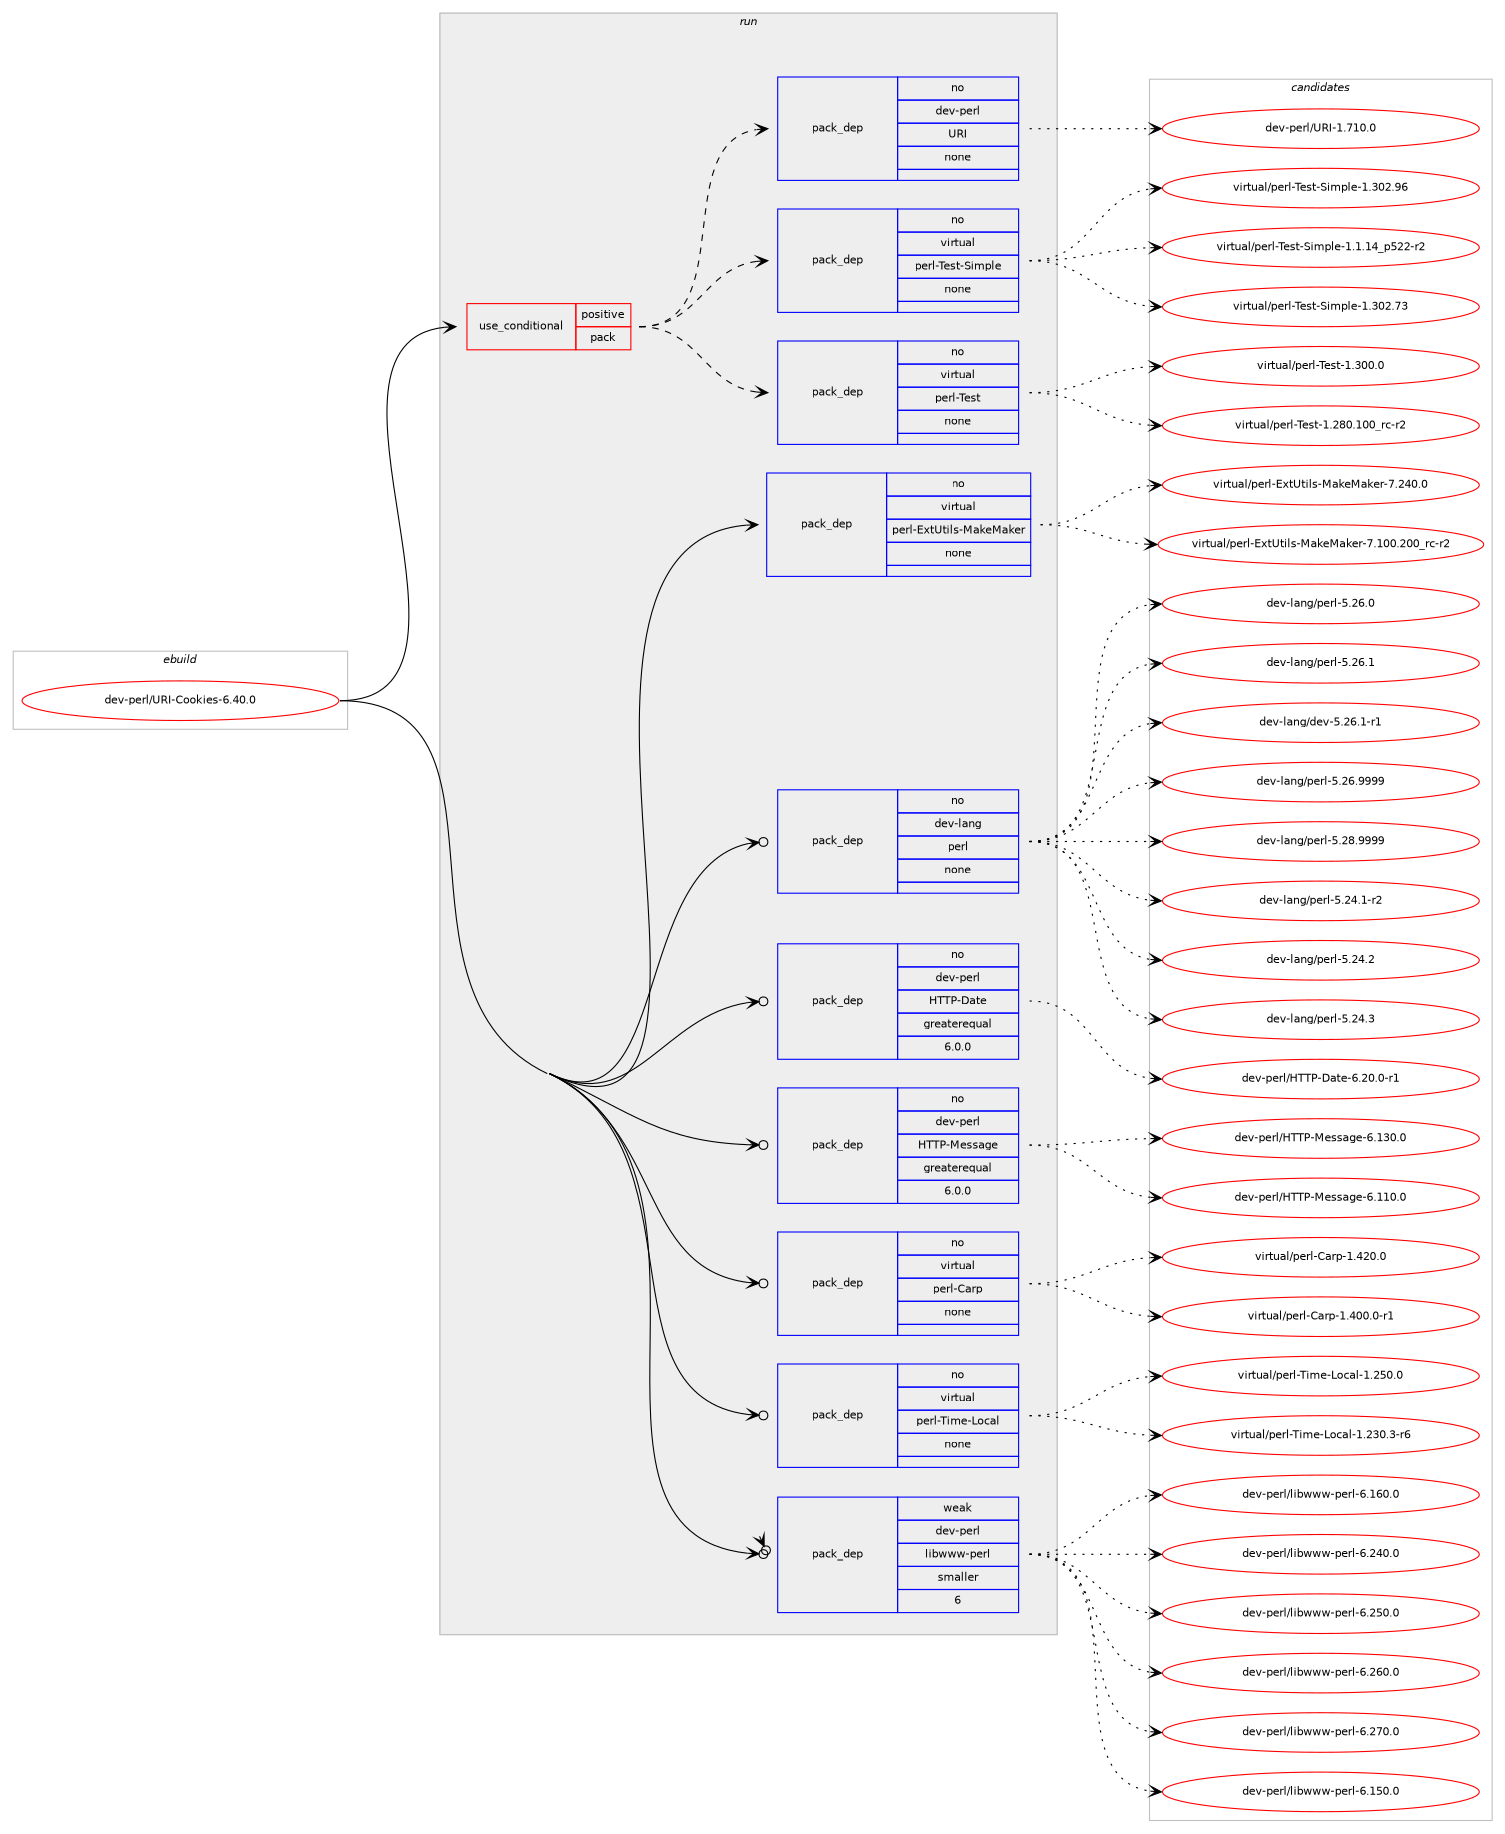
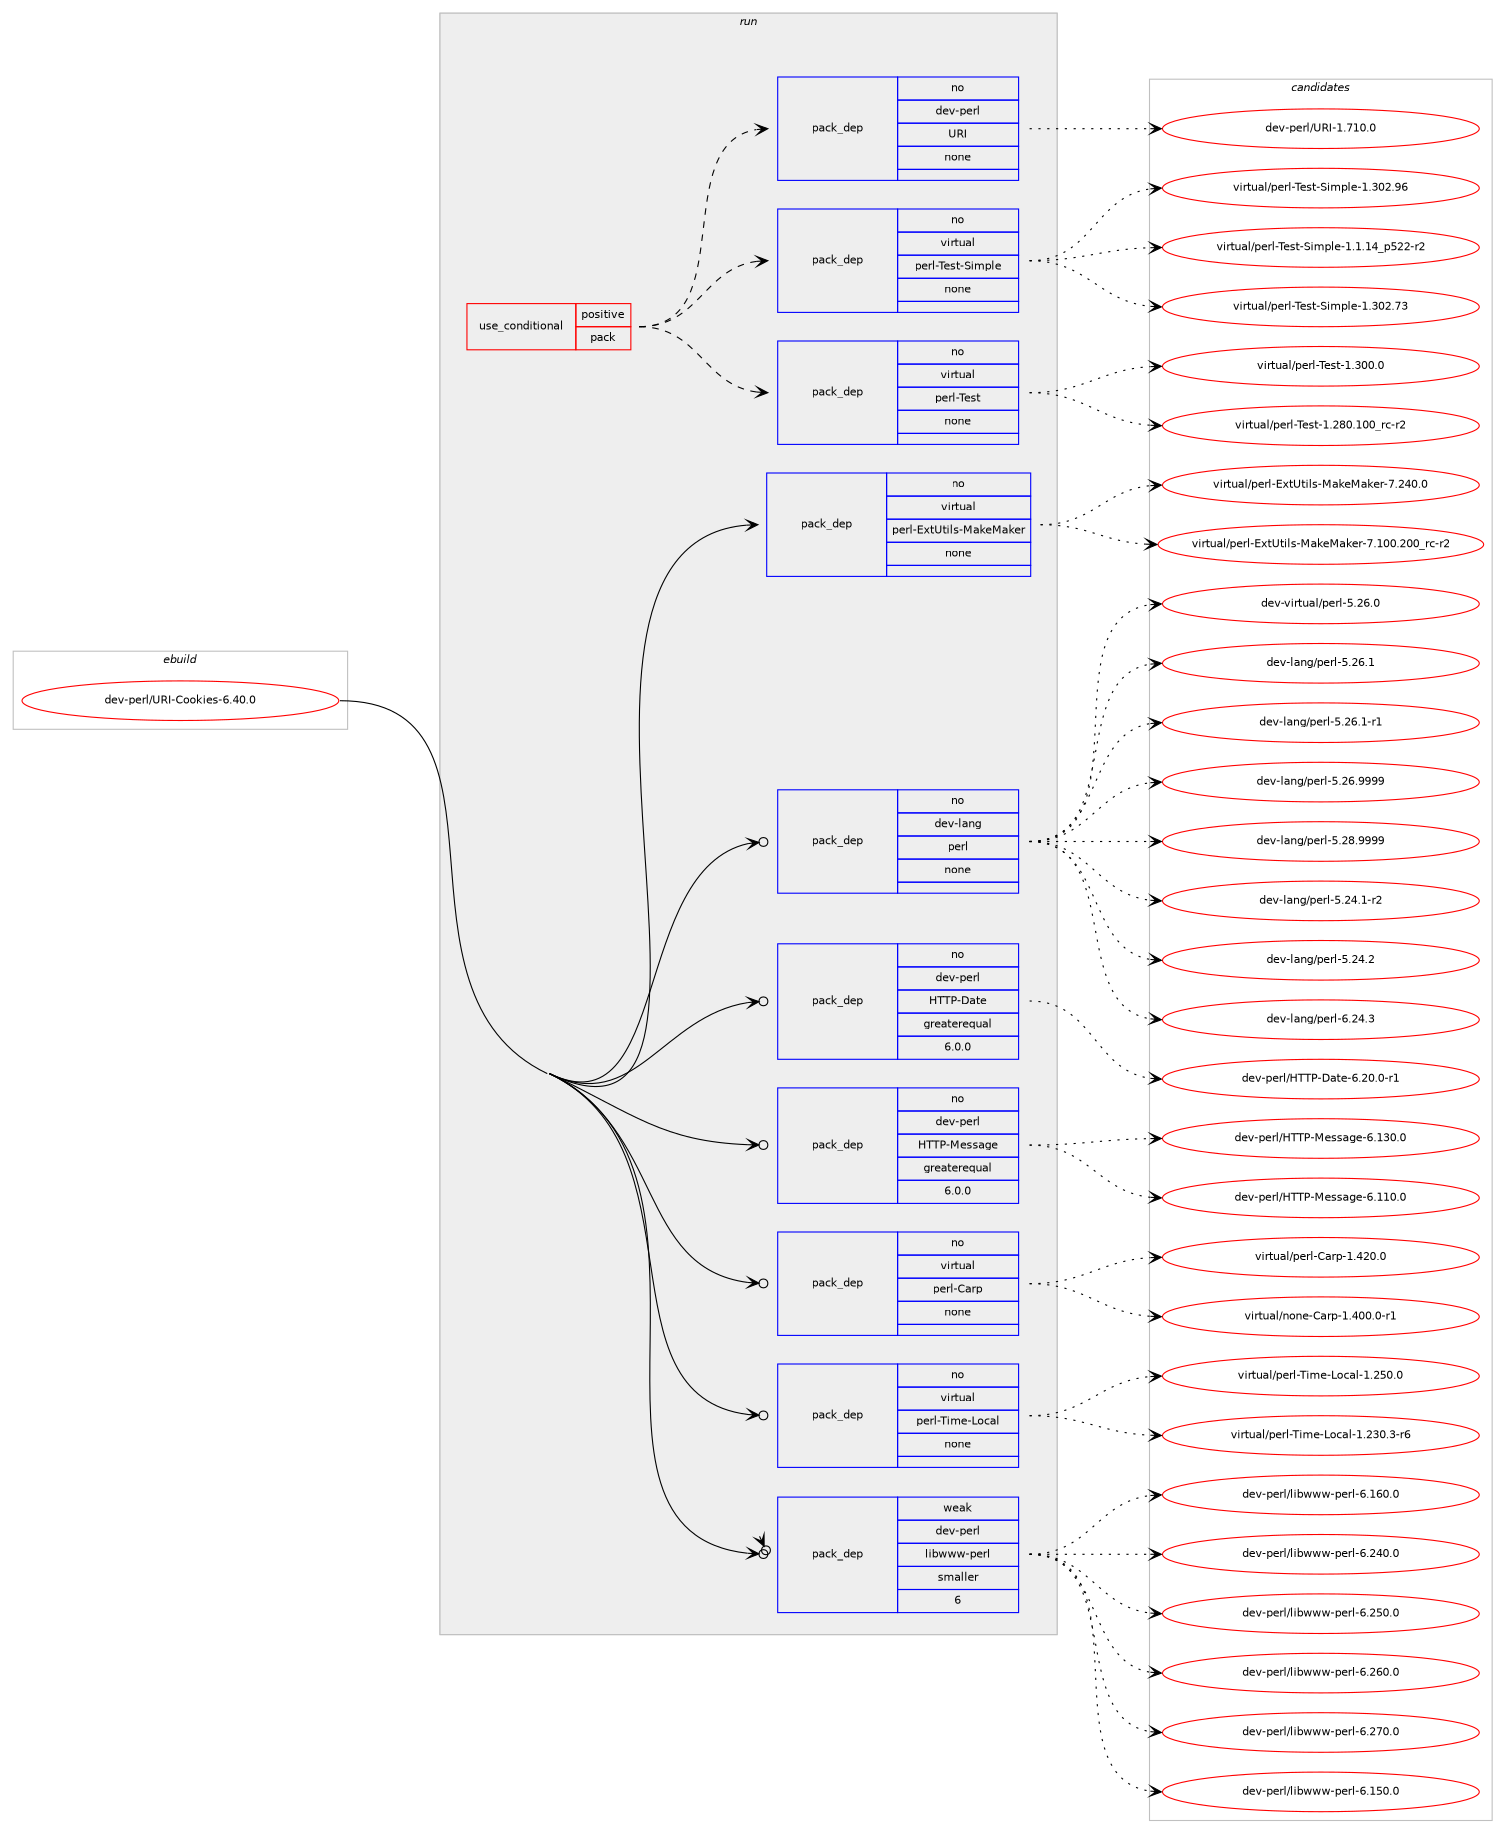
edge "dev-perl/URI-Cookies-6.40.0" -> "use_conditional": removed
node "dev-lang/perl-5.26.0": label "dev-lang/perl-5.26.0" -> "dev-virtual/perl-5.26.0"
node "dev-lang/dev-5.26.1-r1": label "dev-lang/dev-5.26.1-r1" -> "dev-lang/perl-5.26.1-r1"
node "dev-lang/perl-5.24.3": label "dev-lang/perl-5.24.3" -> "dev-lang/perl-6.24.3"
node "virtual/perl-Carp-1.400.0-r1": label "virtual/perl-Carp-1.400.0-r1" -> "virtual/none-Carp-1.400.0-r1"
